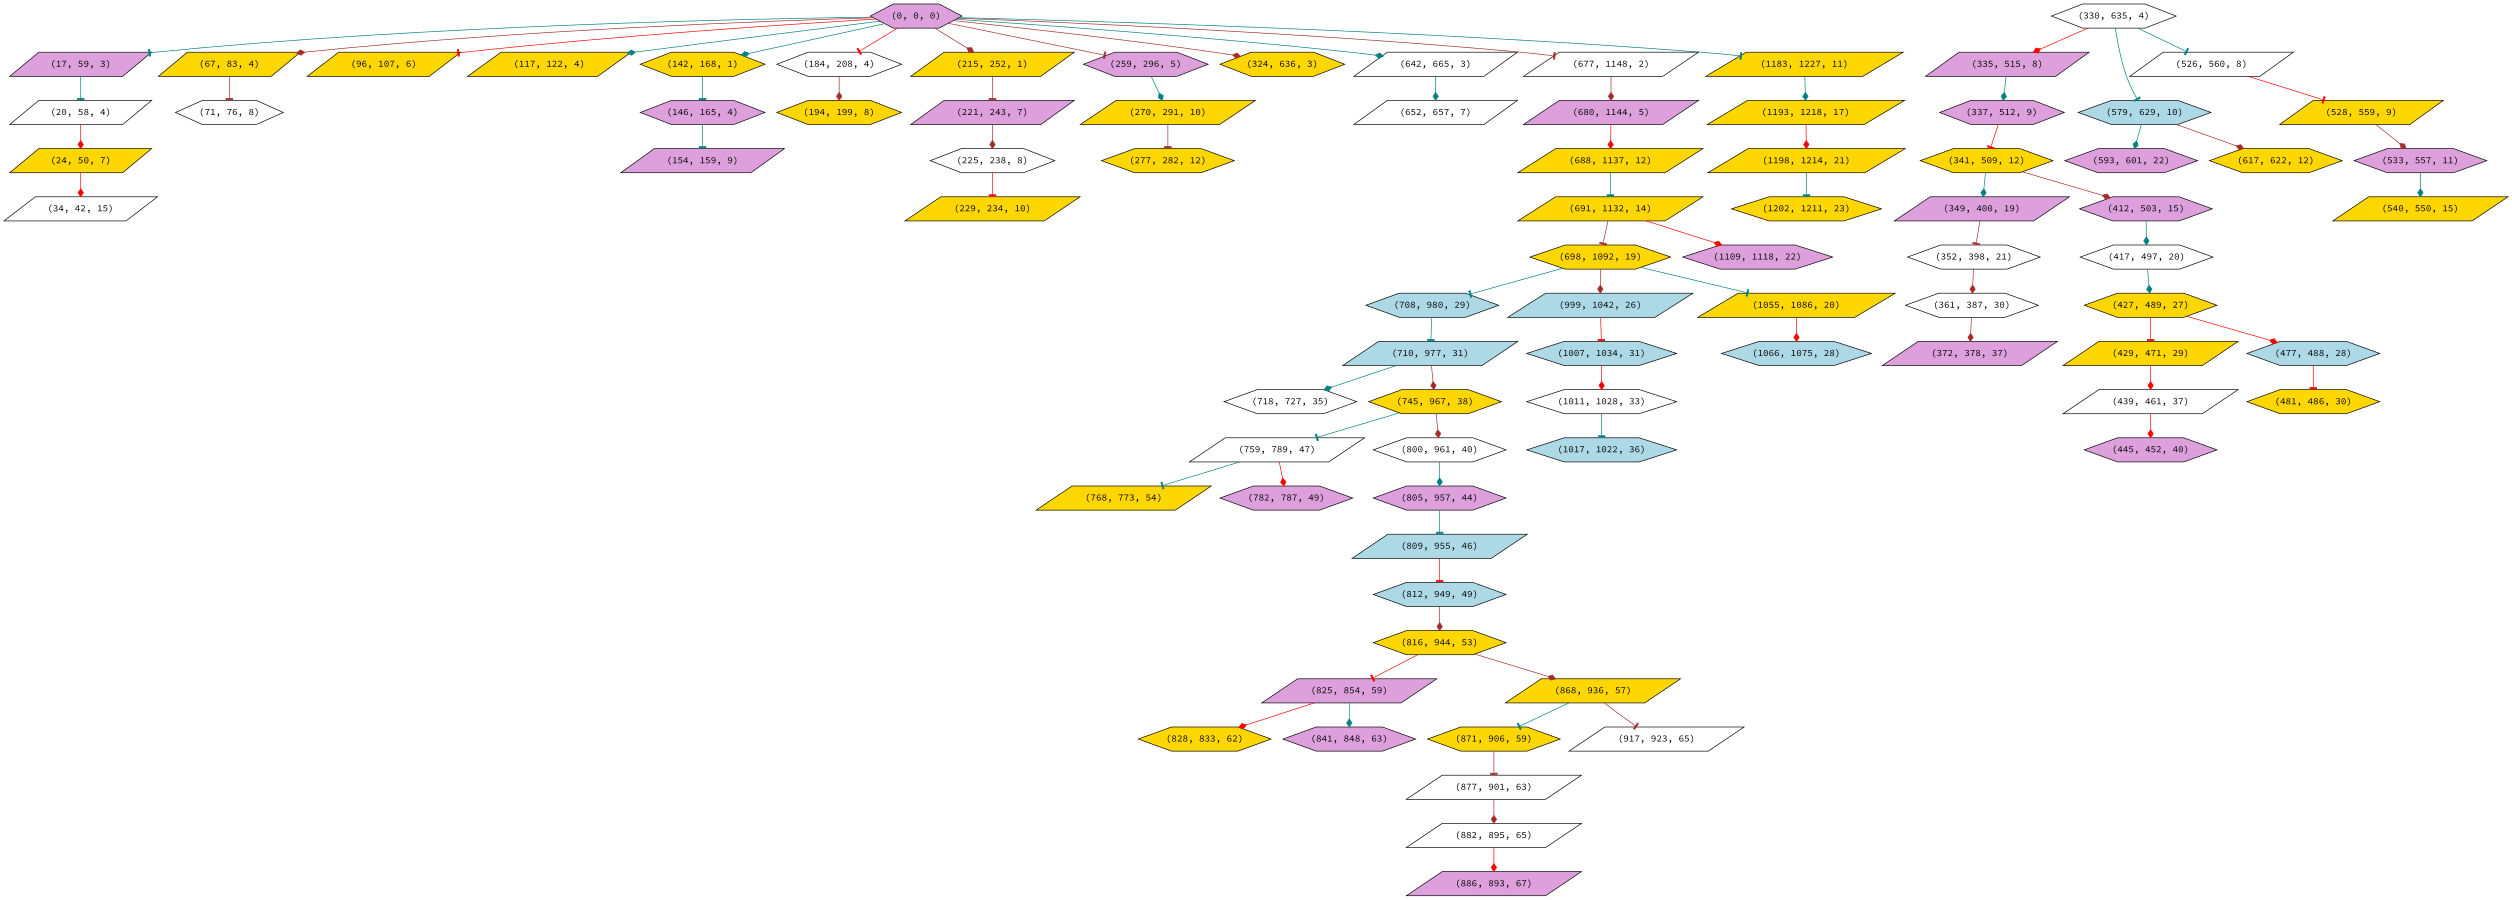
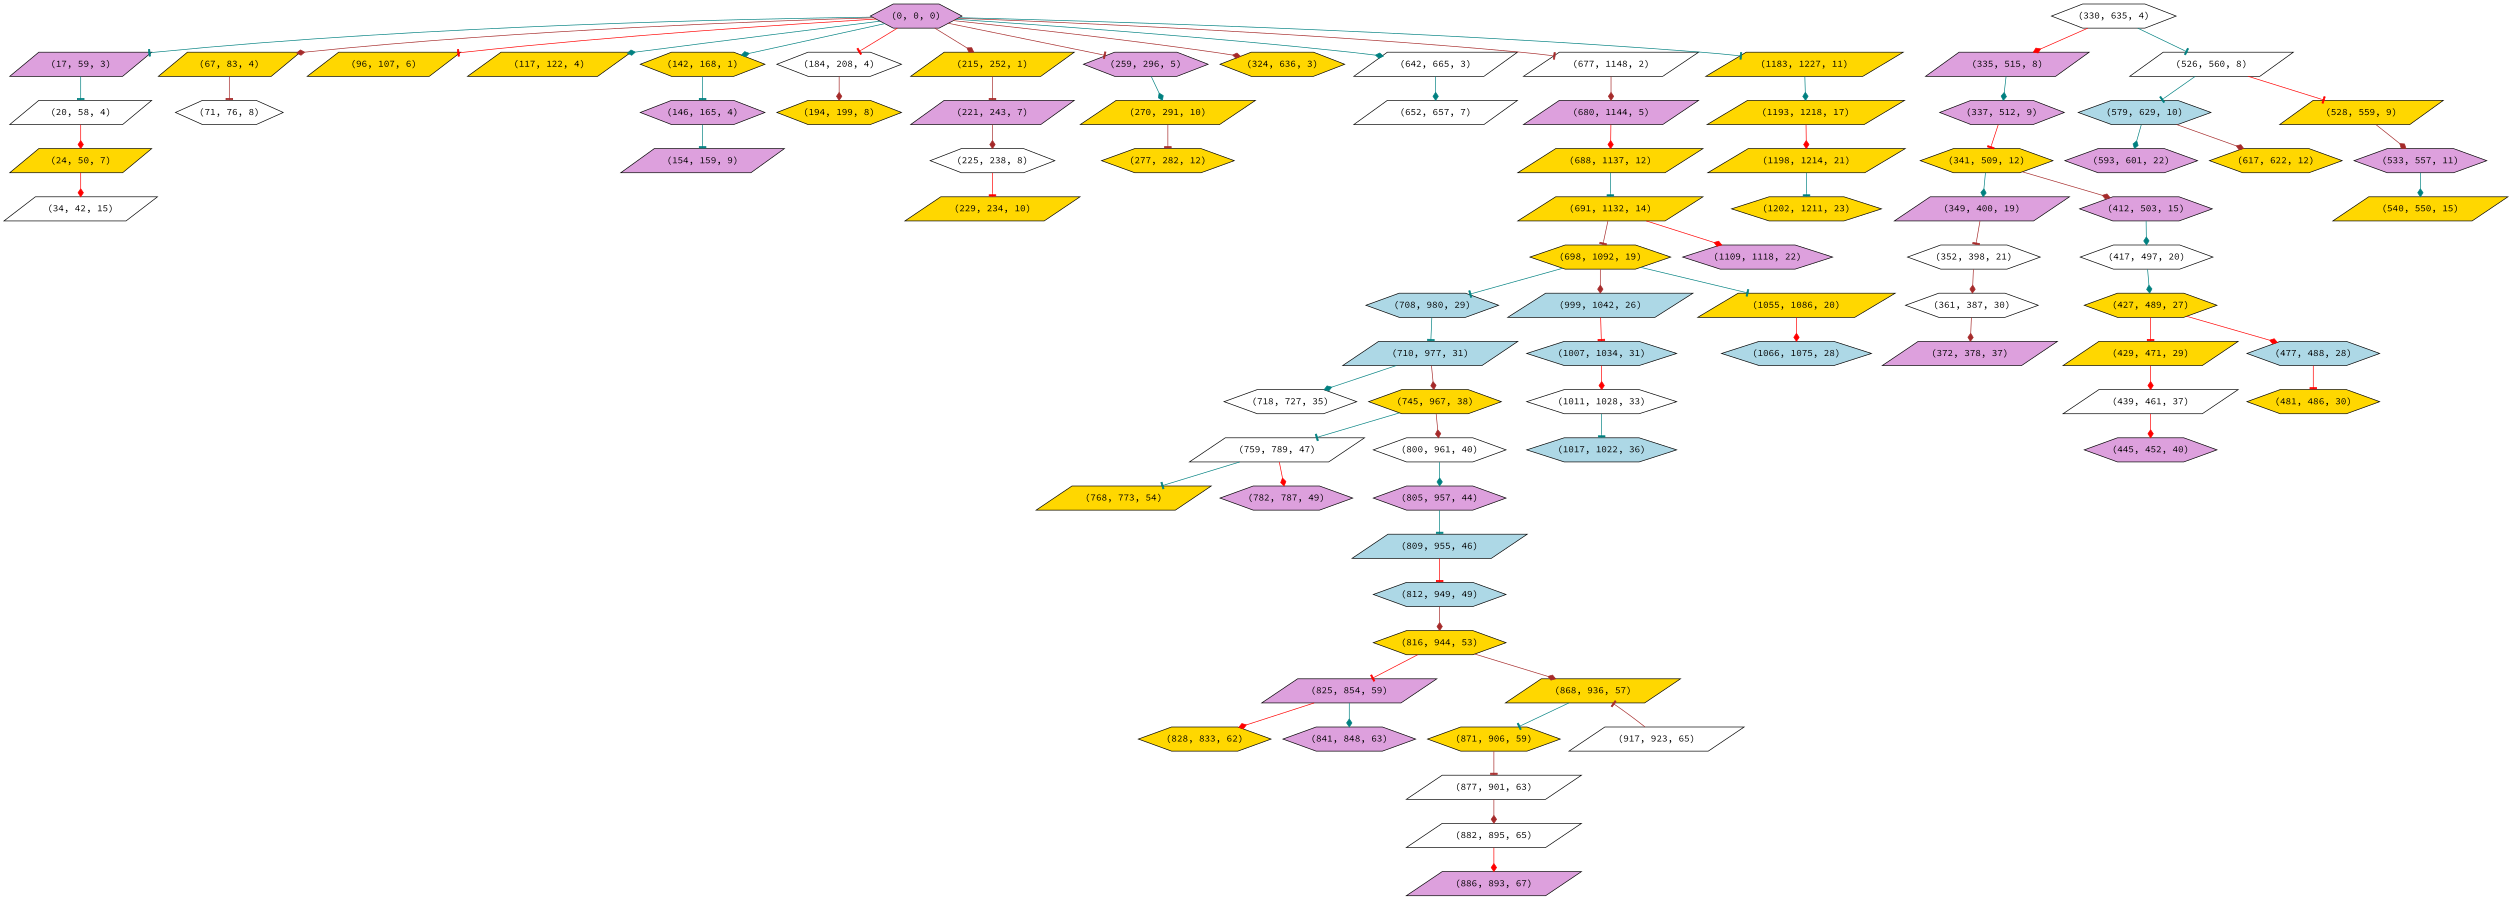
edge "(330, 635, 4)" -> "(579, 629, 10)": now "(526, 560, 8)" -> "(579, 629, 10)"
edge "(868, 936, 57)" -> "(917, 923, 65)": reversed
